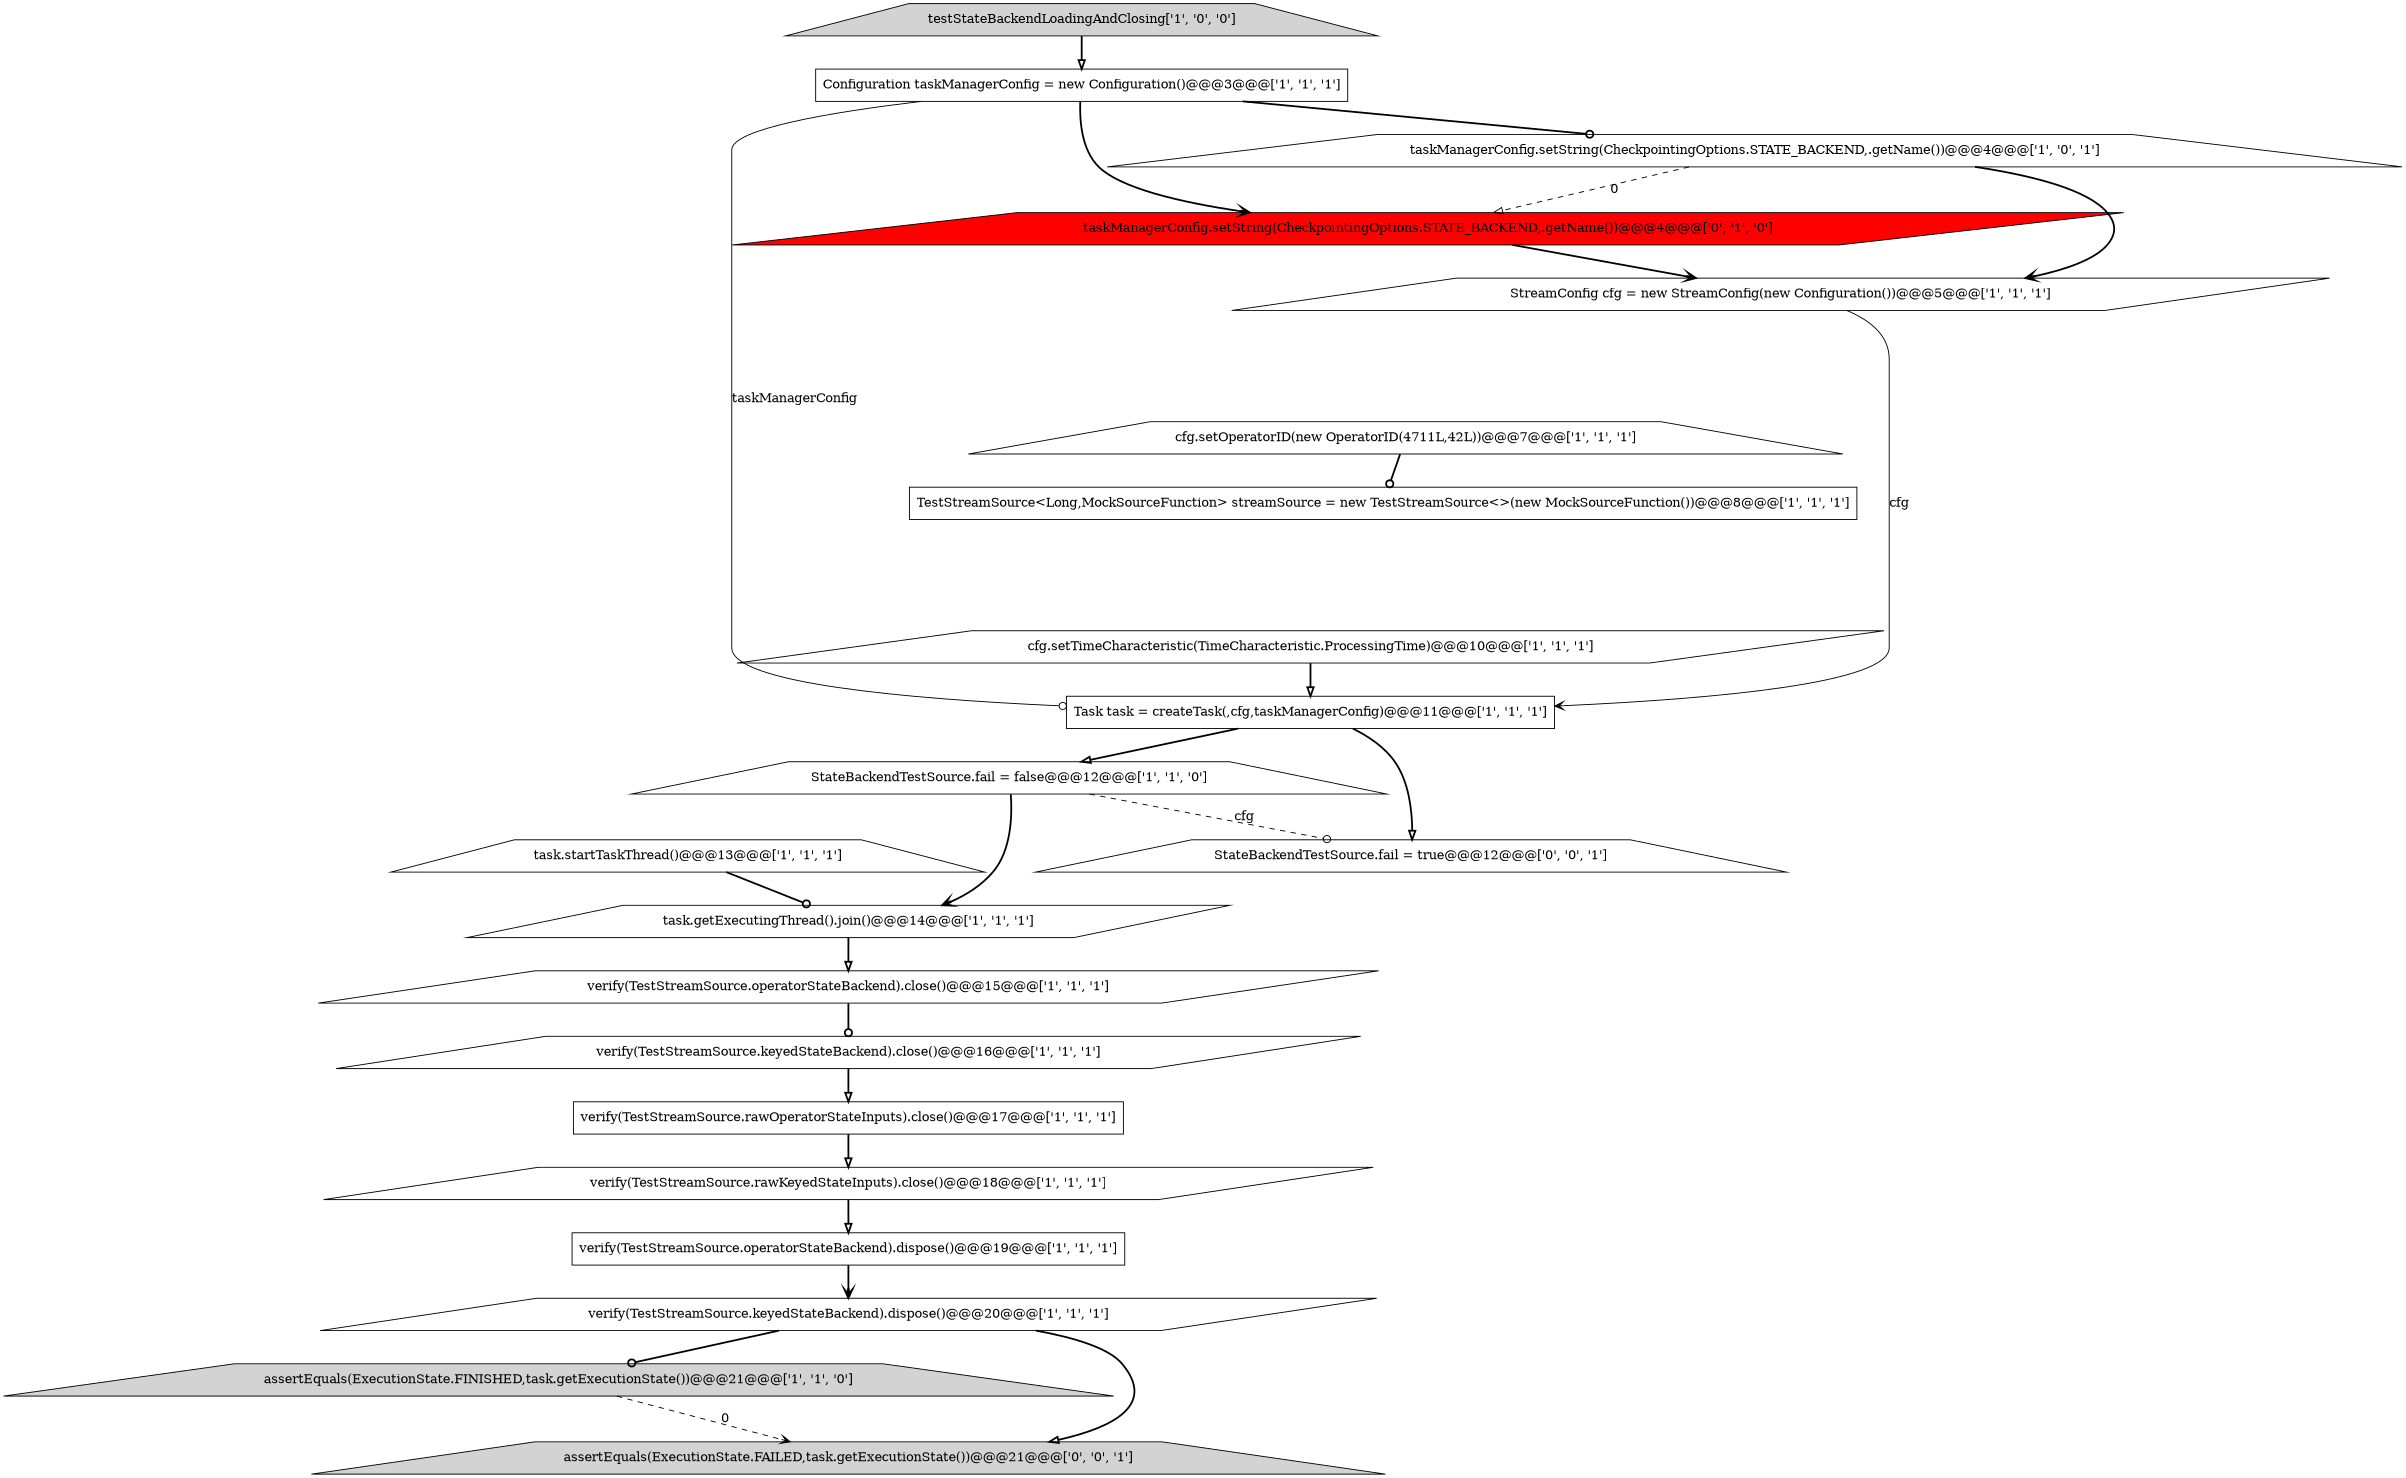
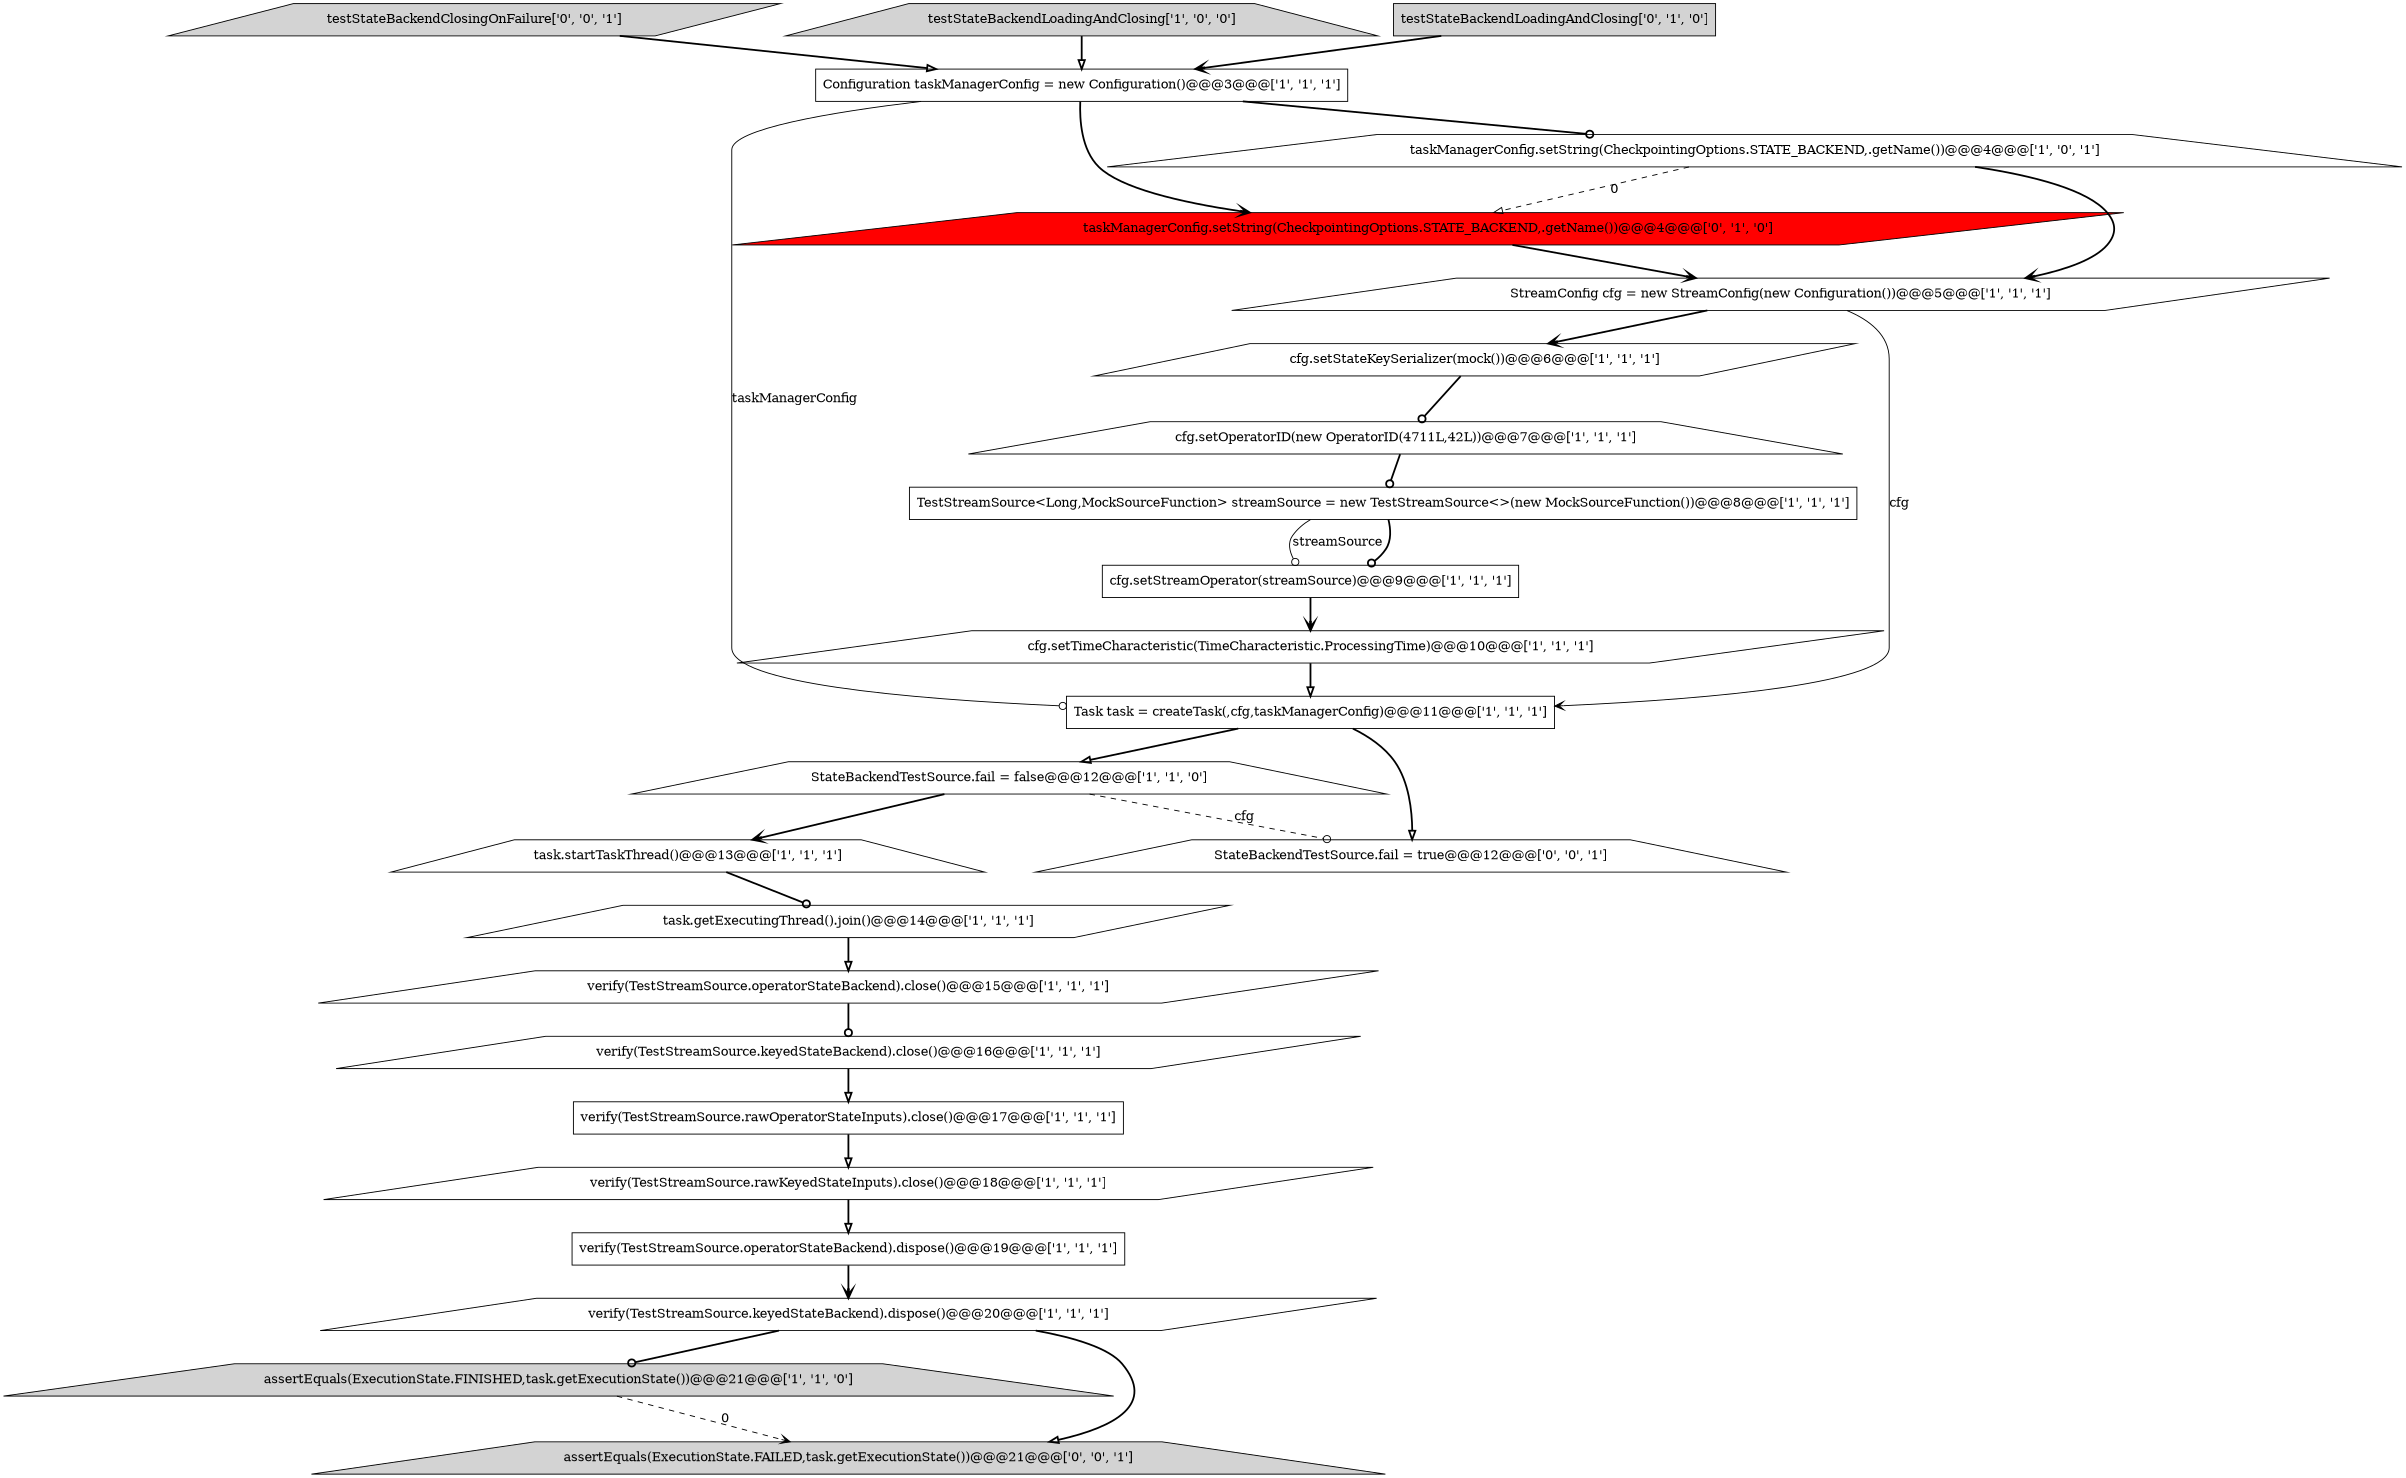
node "testStateBackendClosingOnFailure['0', '0', '1']": added
node "testStateBackendLoadingAndClosing['0', '1', '0']": added
node "cfg.setStateKeySerializer(mock())@@@6@@@['1', '1', '1']": added
node "cfg.setStreamOperator(streamSource)@@@9@@@['1', '1', '1']": added
edge "StateBackendTestSource.fail = false@@@12@@@['1', '1', '0']" -> "task.getExecutingThread().join()@@@14@@@['1', '1', '1']": now "StateBackendTestSource.fail = false@@@12@@@['1', '1', '0']" -> "task.startTaskThread()@@@13@@@['1', '1', '1']"
